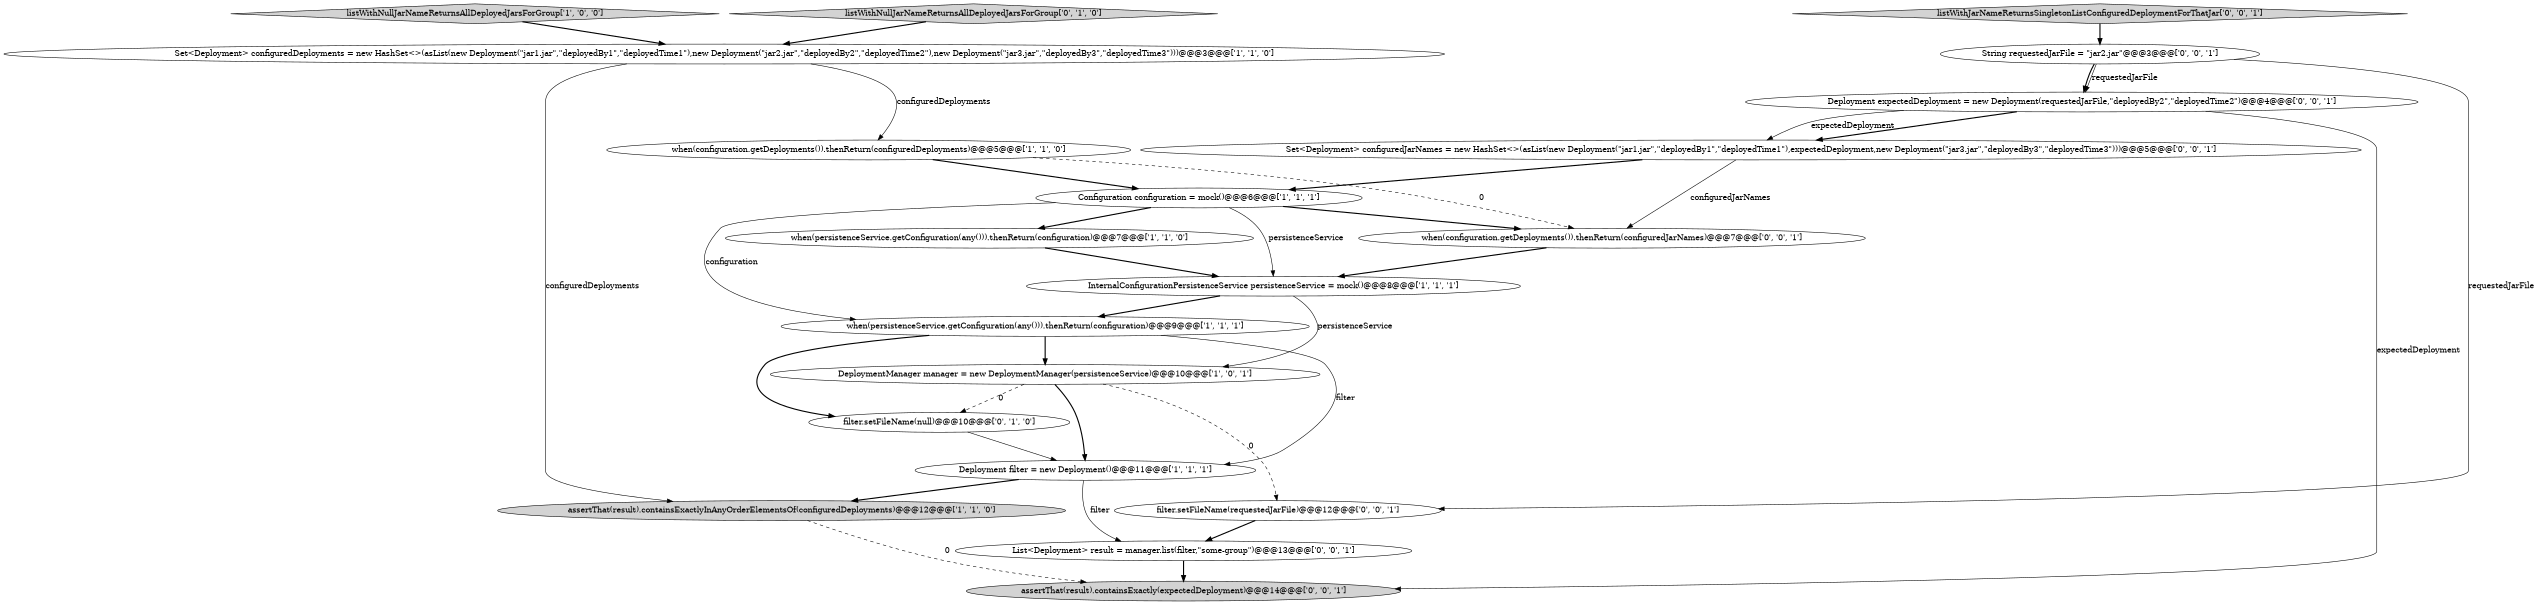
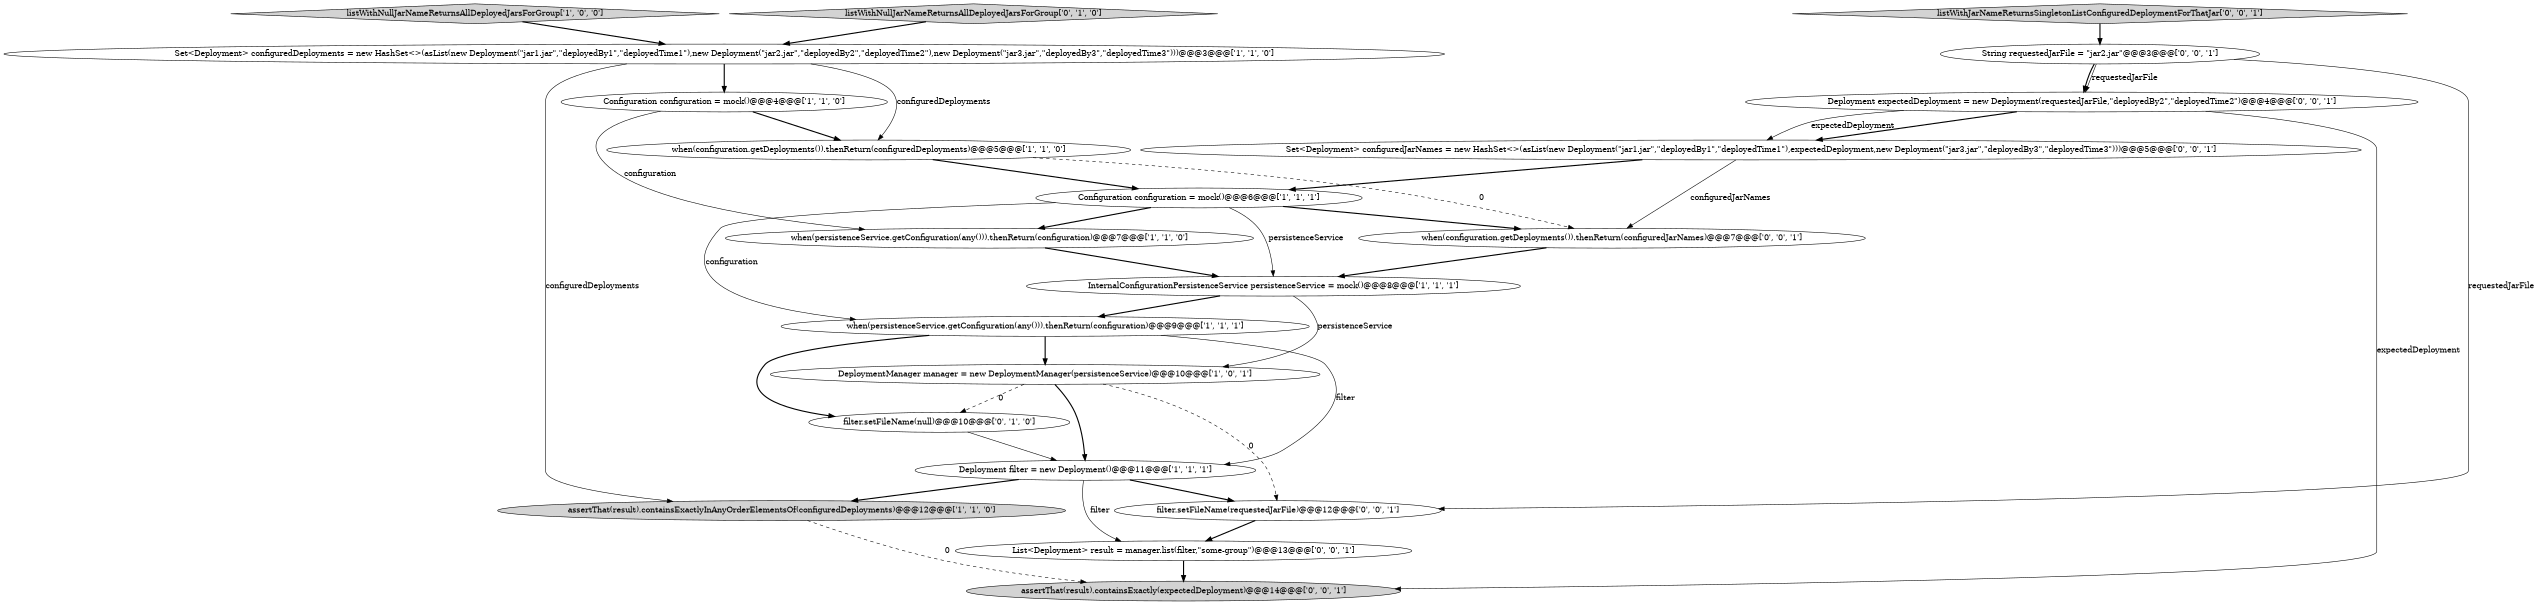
node "Configuration configuration = mock()@@@4@@@['1', '1', '0']": added
edge "Deployment filter = new Deployment()@@@11@@@['1', '1', '1']" -> "filter.setFileName(requestedJarFile)@@@12@@@['0', '0', '1']": added
